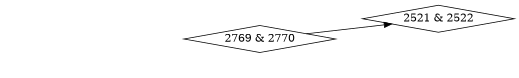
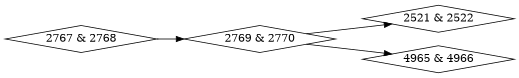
node "2767 & 2768": added
node "4965 & 4966": added
